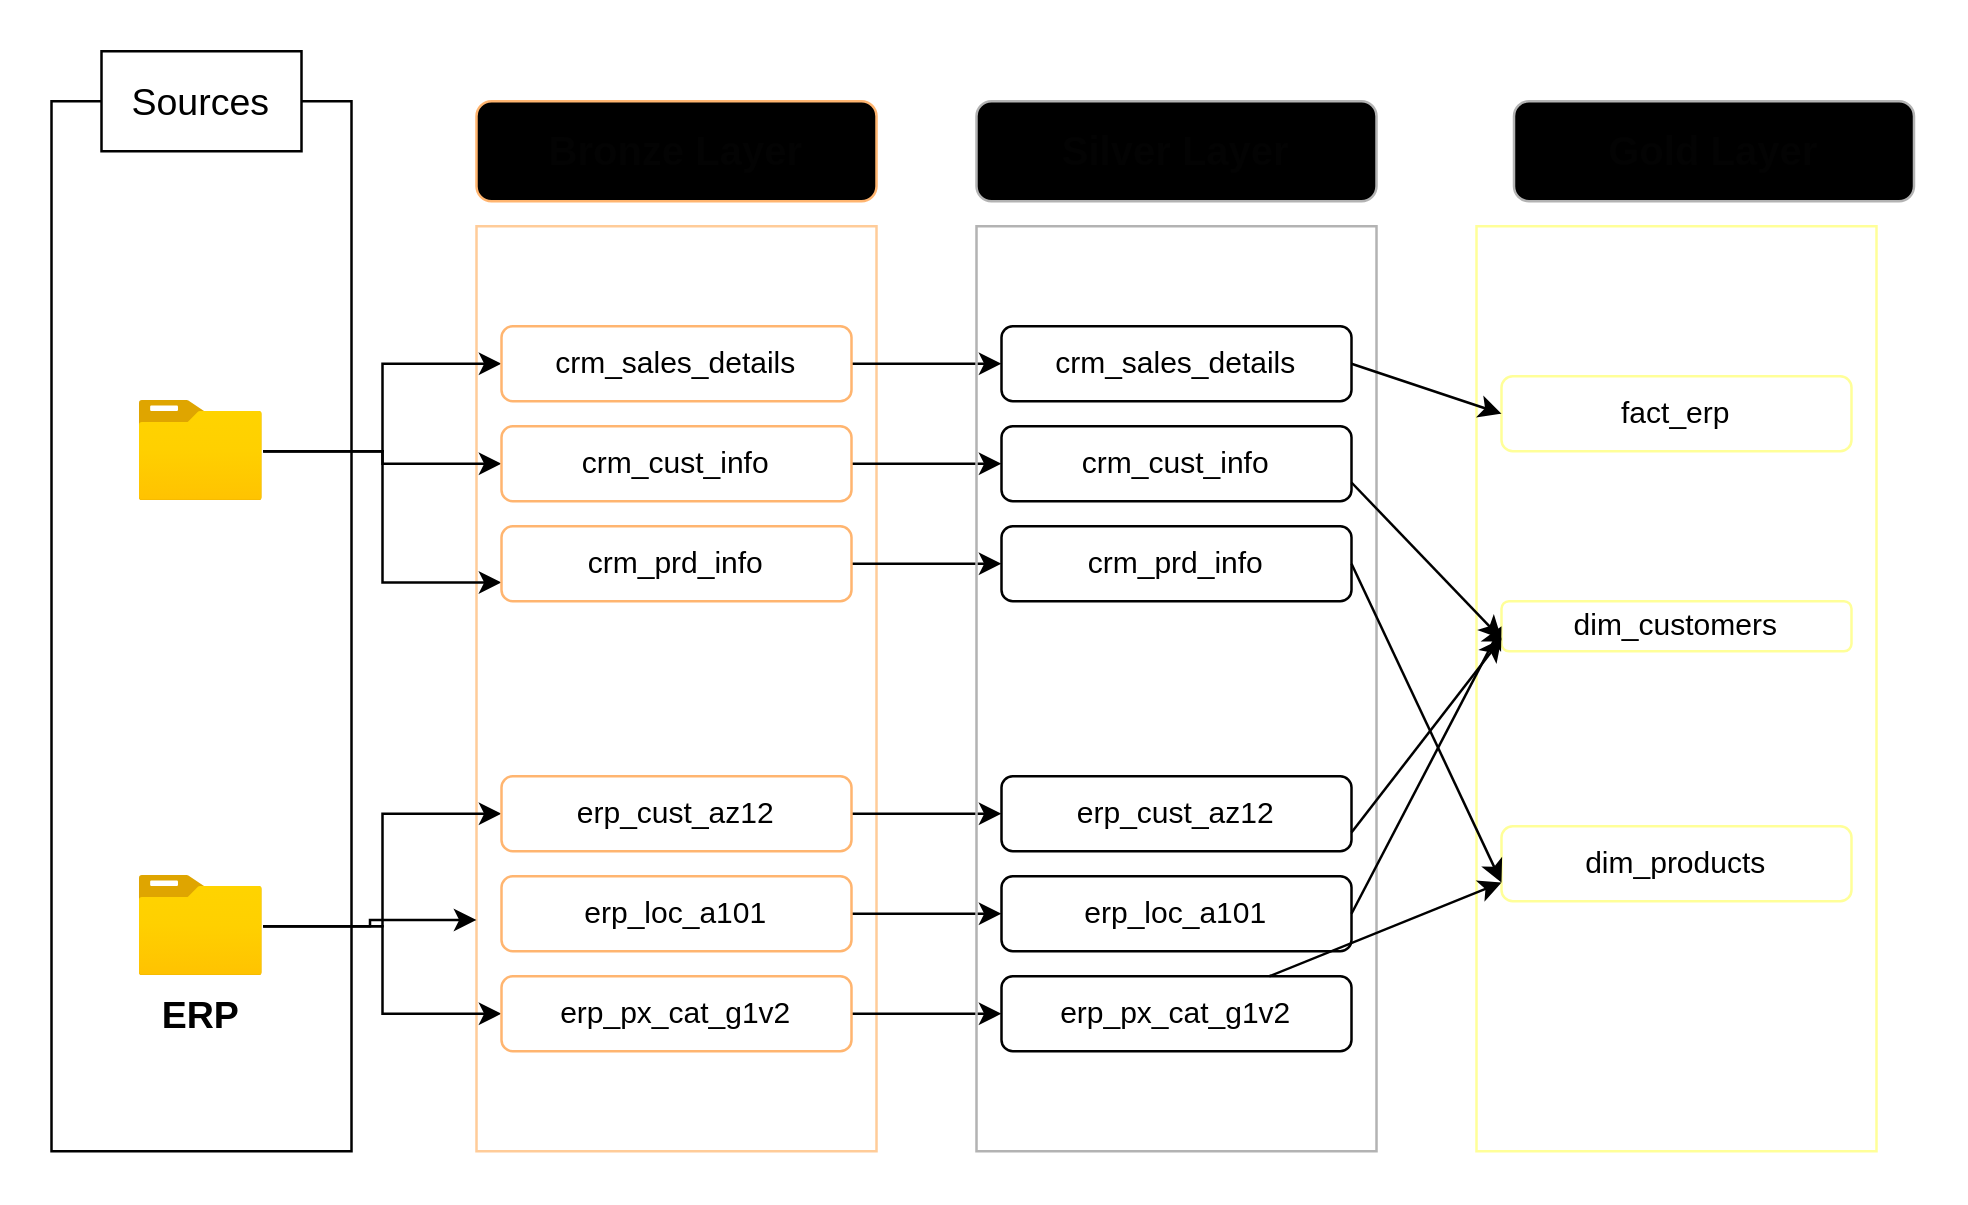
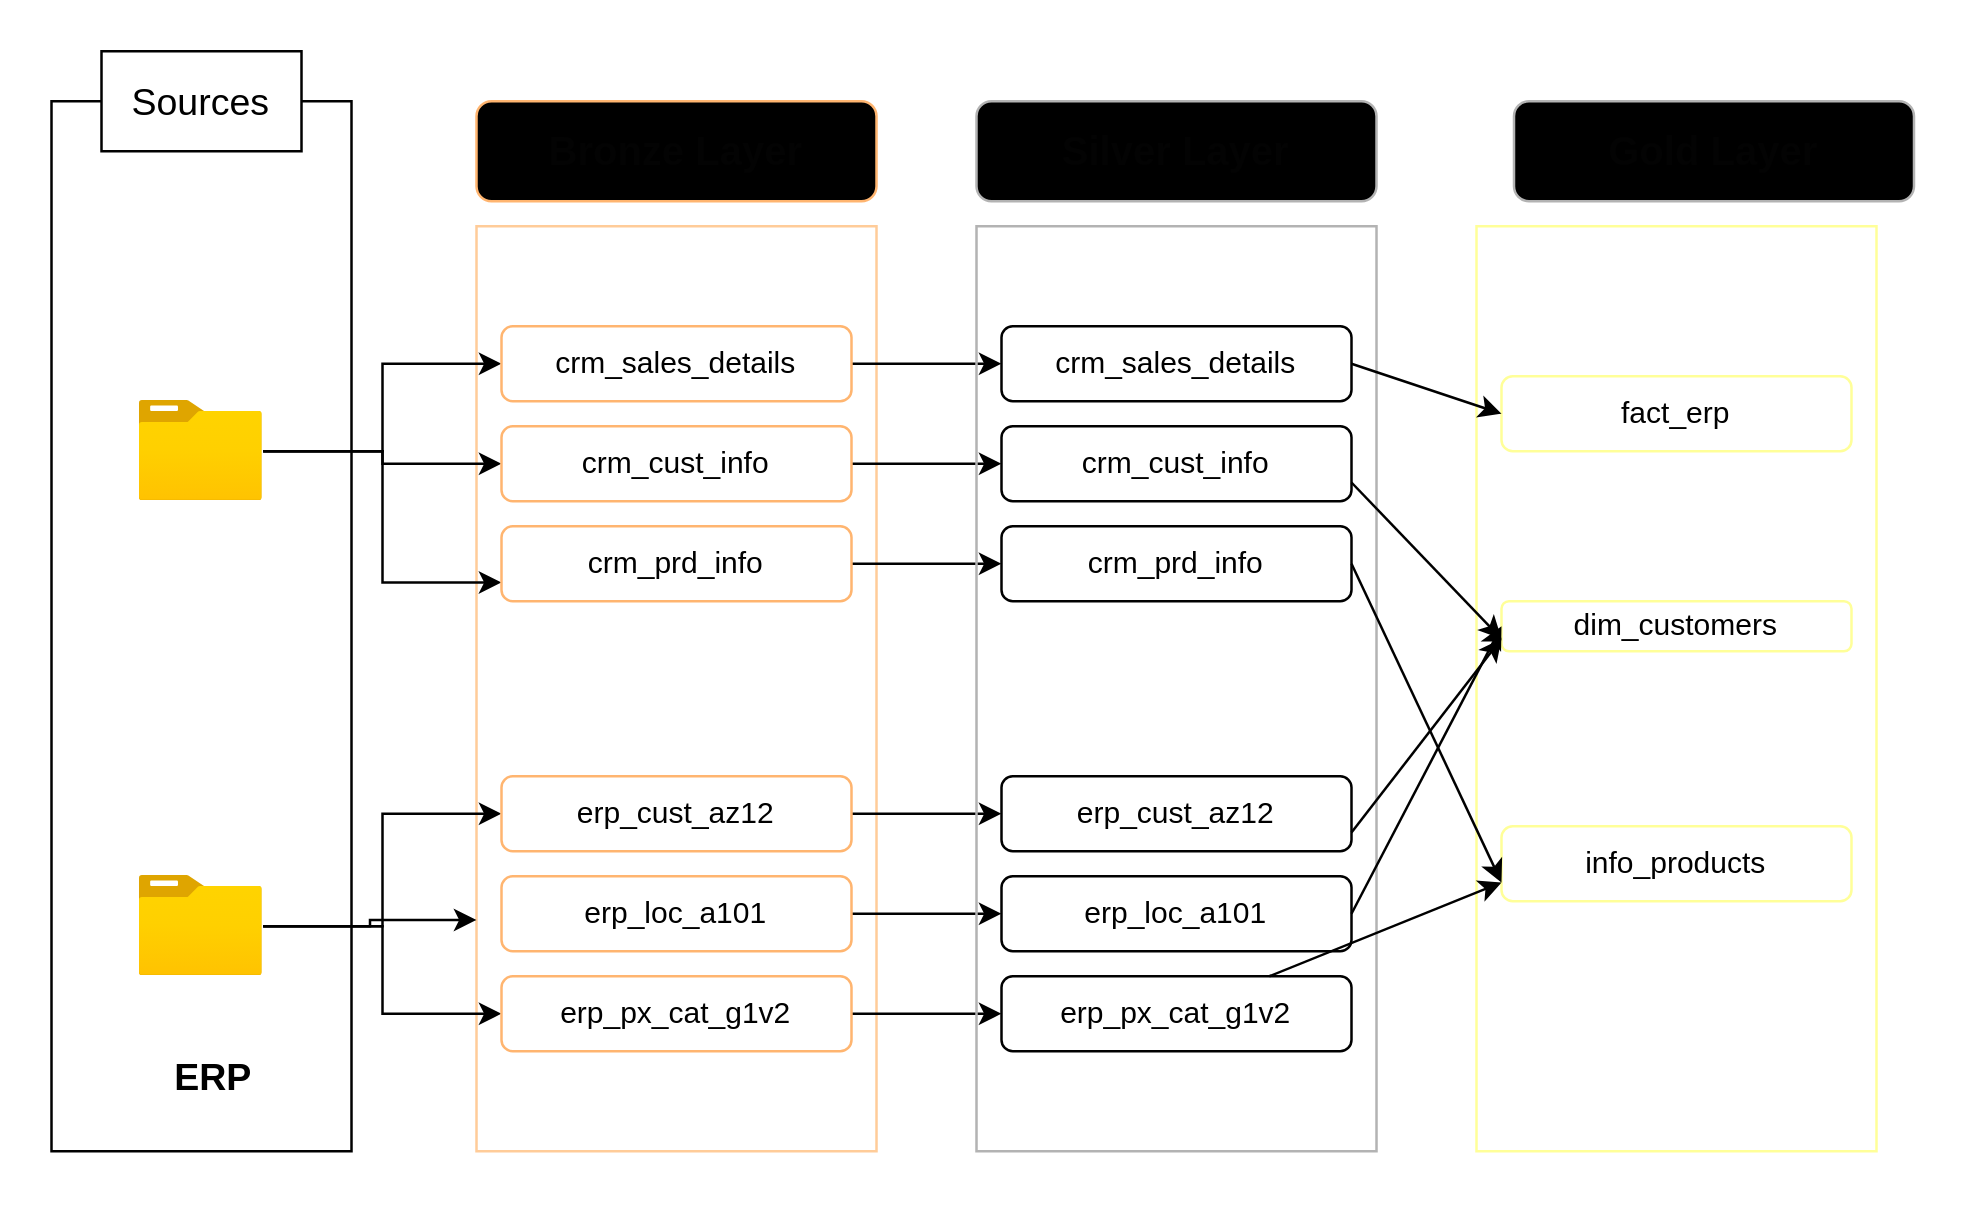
node "dim_products": label "dim_products" -> "info_products"
node "ERP": moved (201, 1014) -> (214, 1076)
